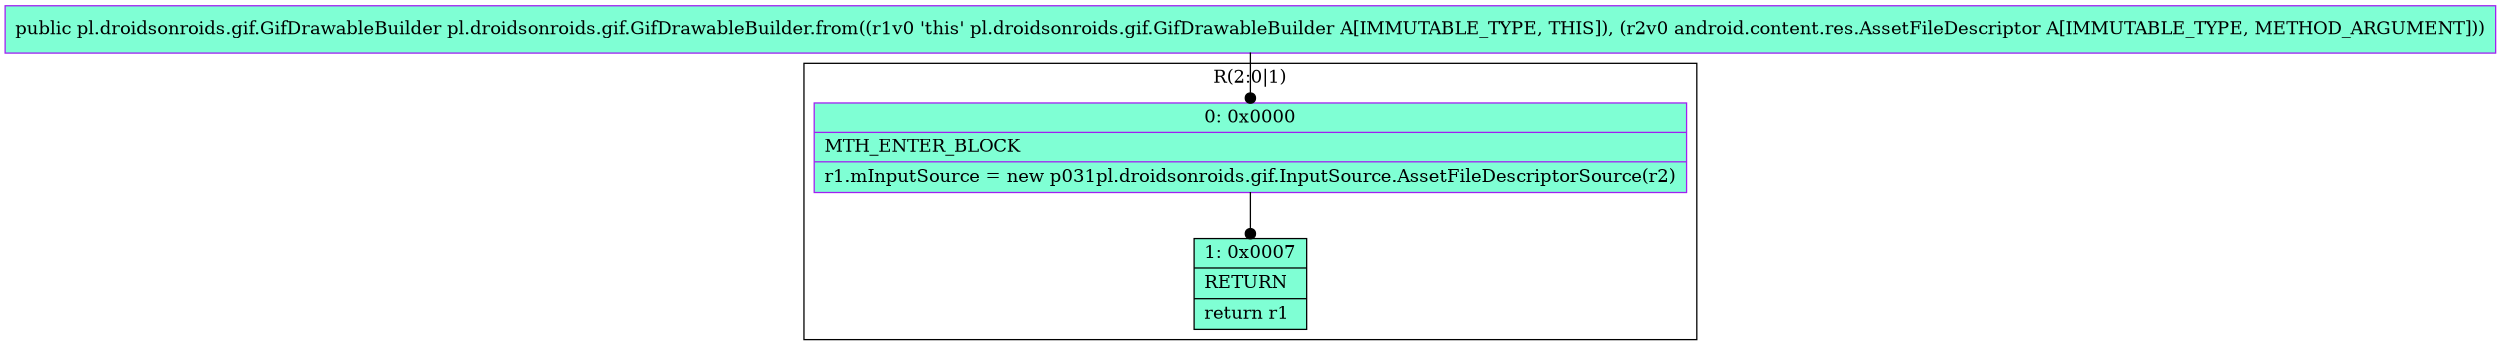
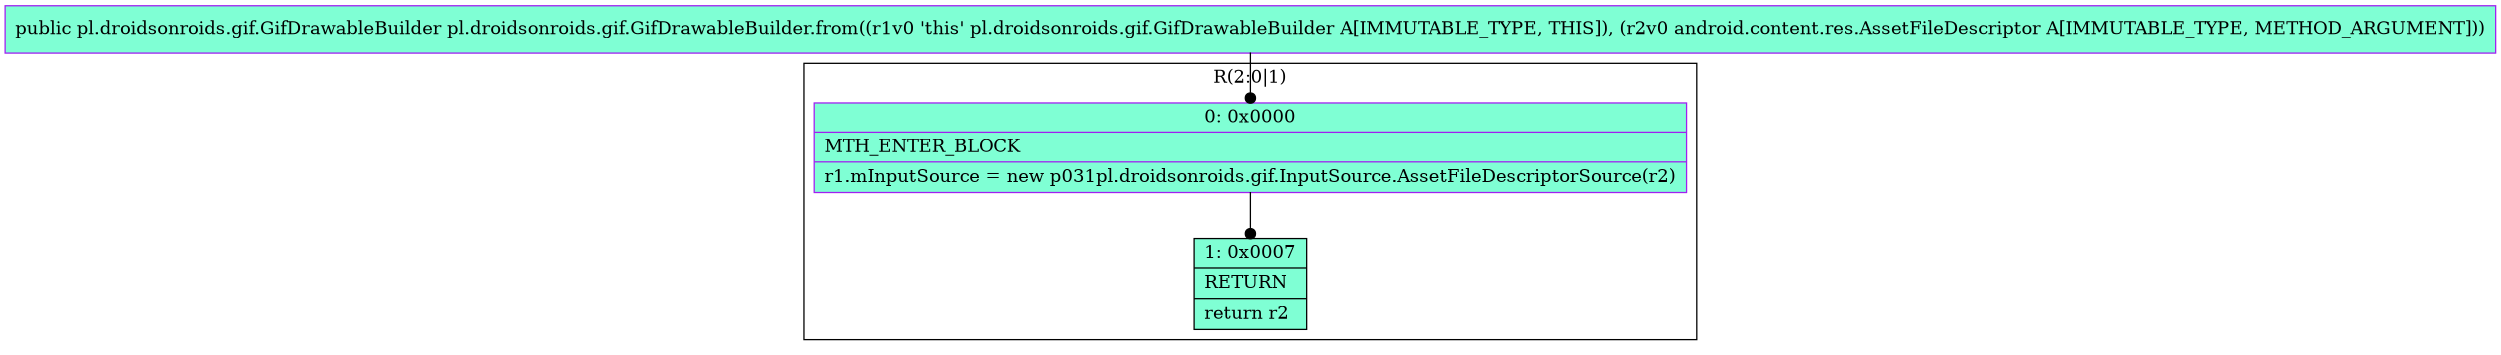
node "1: 0x0007": text "return r1" -> "return r2"
